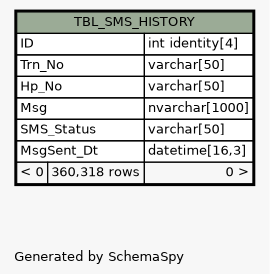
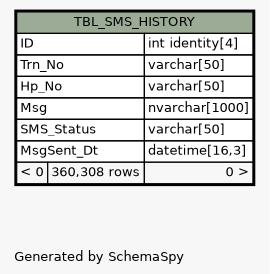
node "TBL_SMS_HISTORY": text "360,318 rows" -> "360,308 rows"
